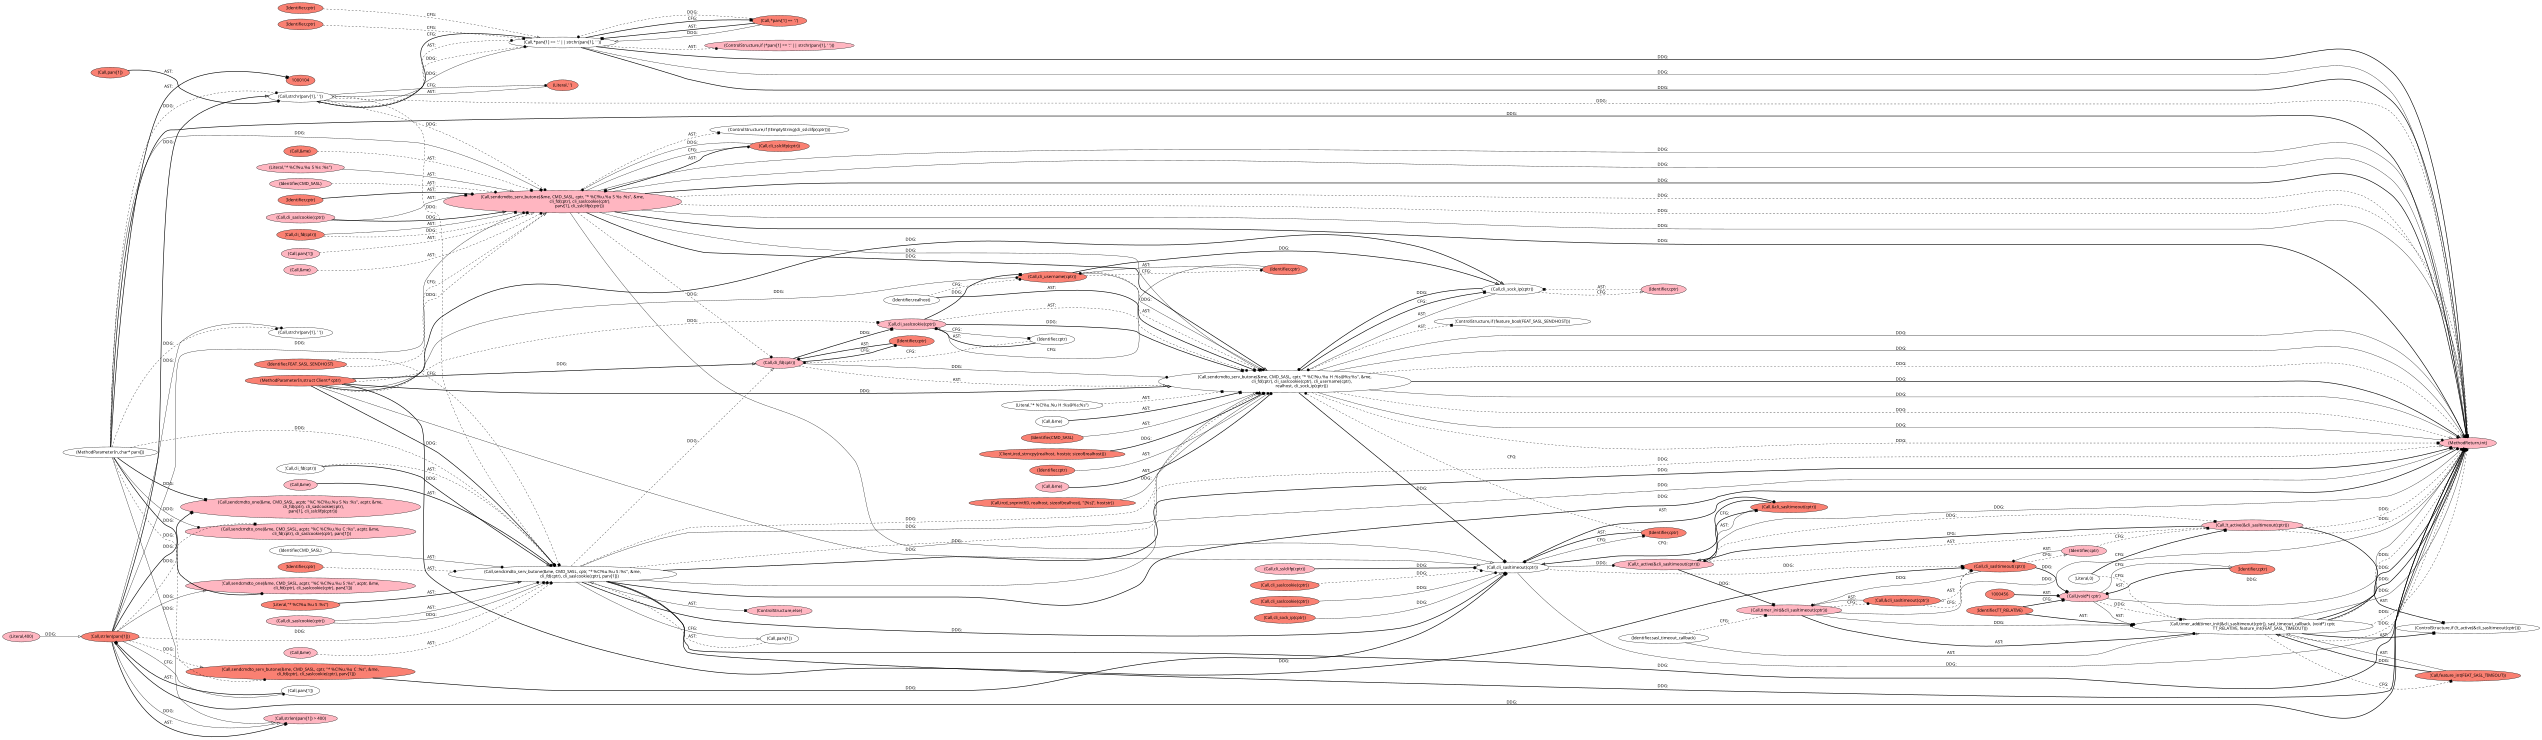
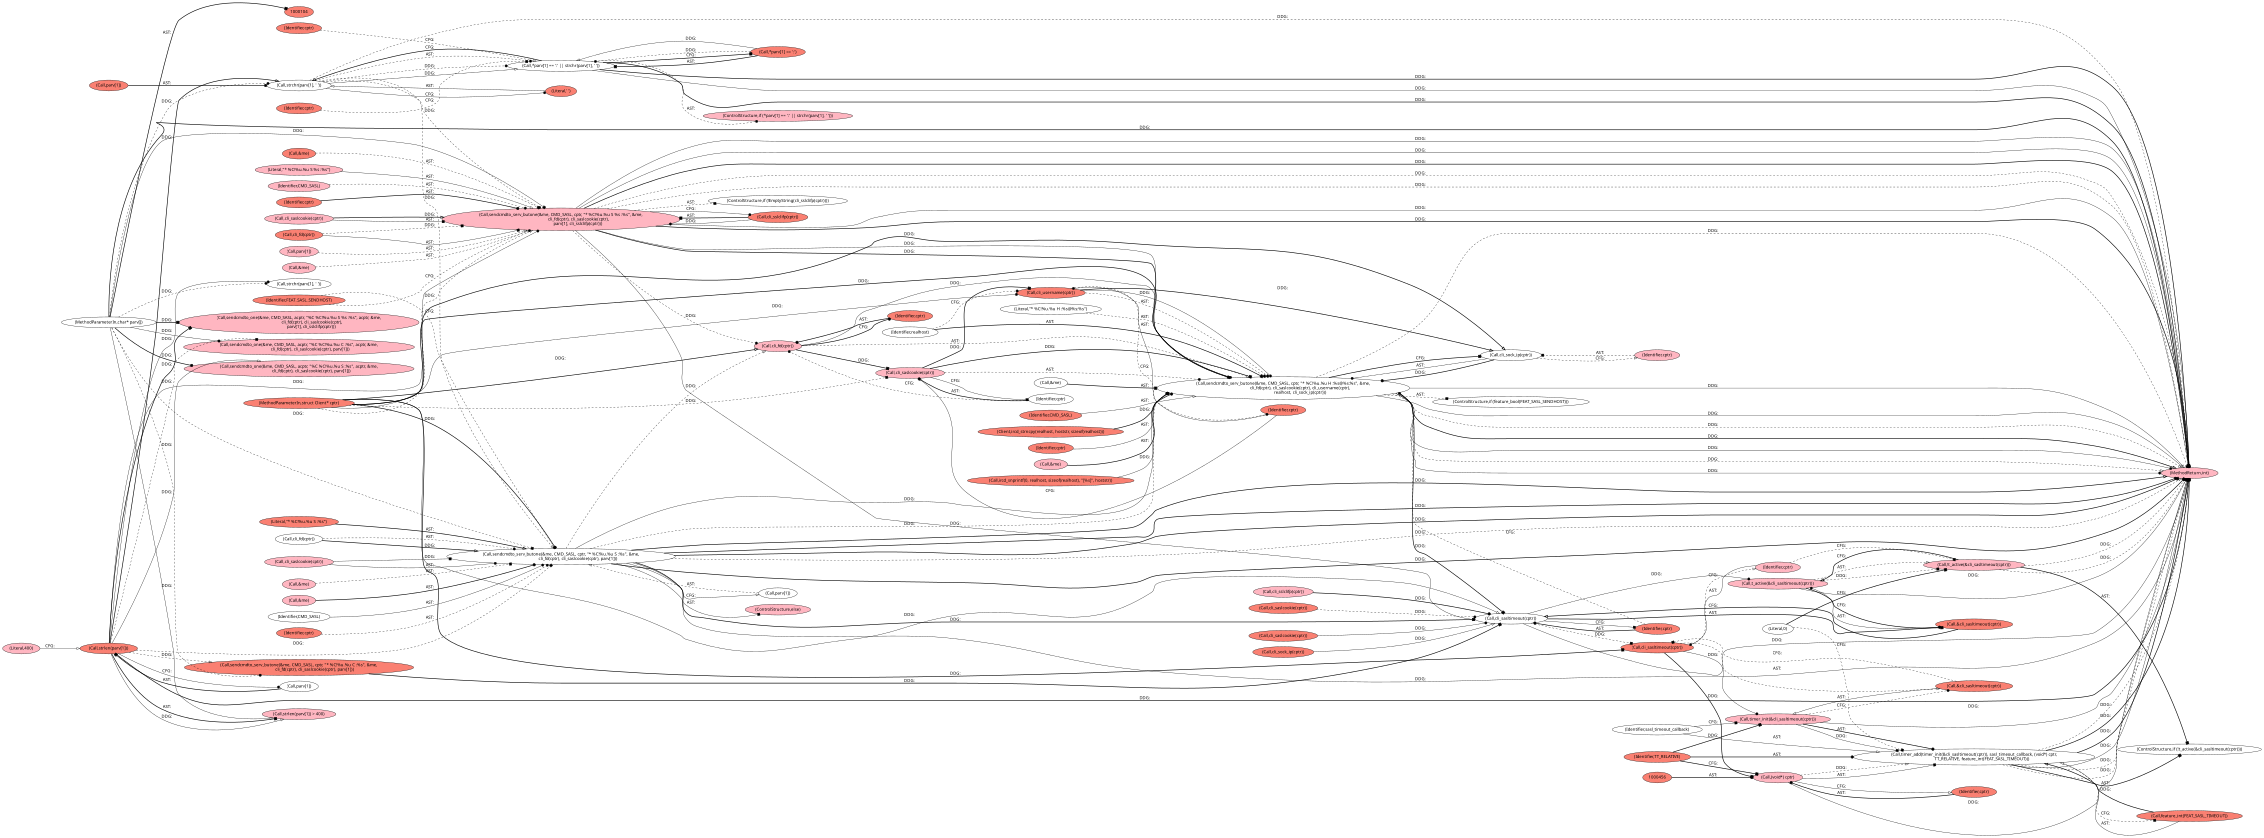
edge "(Call,t_active(&cli_sasltimeout(cptr)))" -> "(Call,timer_init(&cli_sasltimeout(cptr)))": now "(Identifier,TT_RELATIVE)" -> "(Call,timer_init(&cli_sasltimeout(cptr)))"
edge "(Identifier,sasl_timeout_callback)" -> "(Call,timer_init(&cli_sasltimeout(cptr)))": style dashed -> solid
edge "(Literal,400)" -> "(Call,strlen(parv[1]))": label "DDG: " -> "CFG: "
